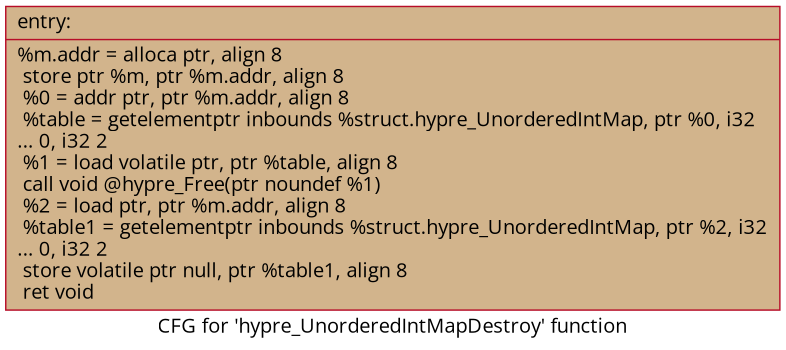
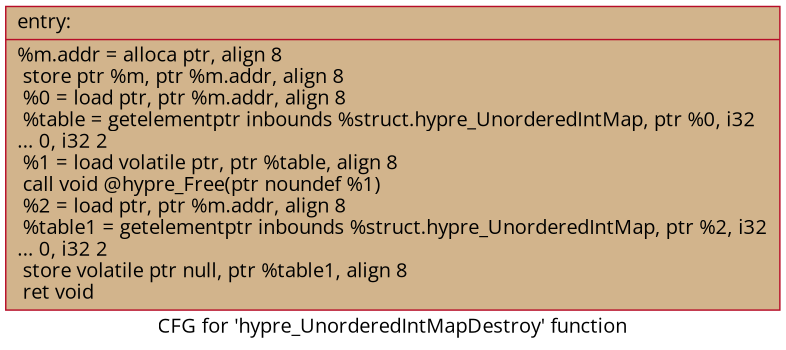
node "entry:": text "%0 = addr ptr, ptr %m.addr, align 8" -> "%0 = load ptr, ptr %m.addr, align 8"
